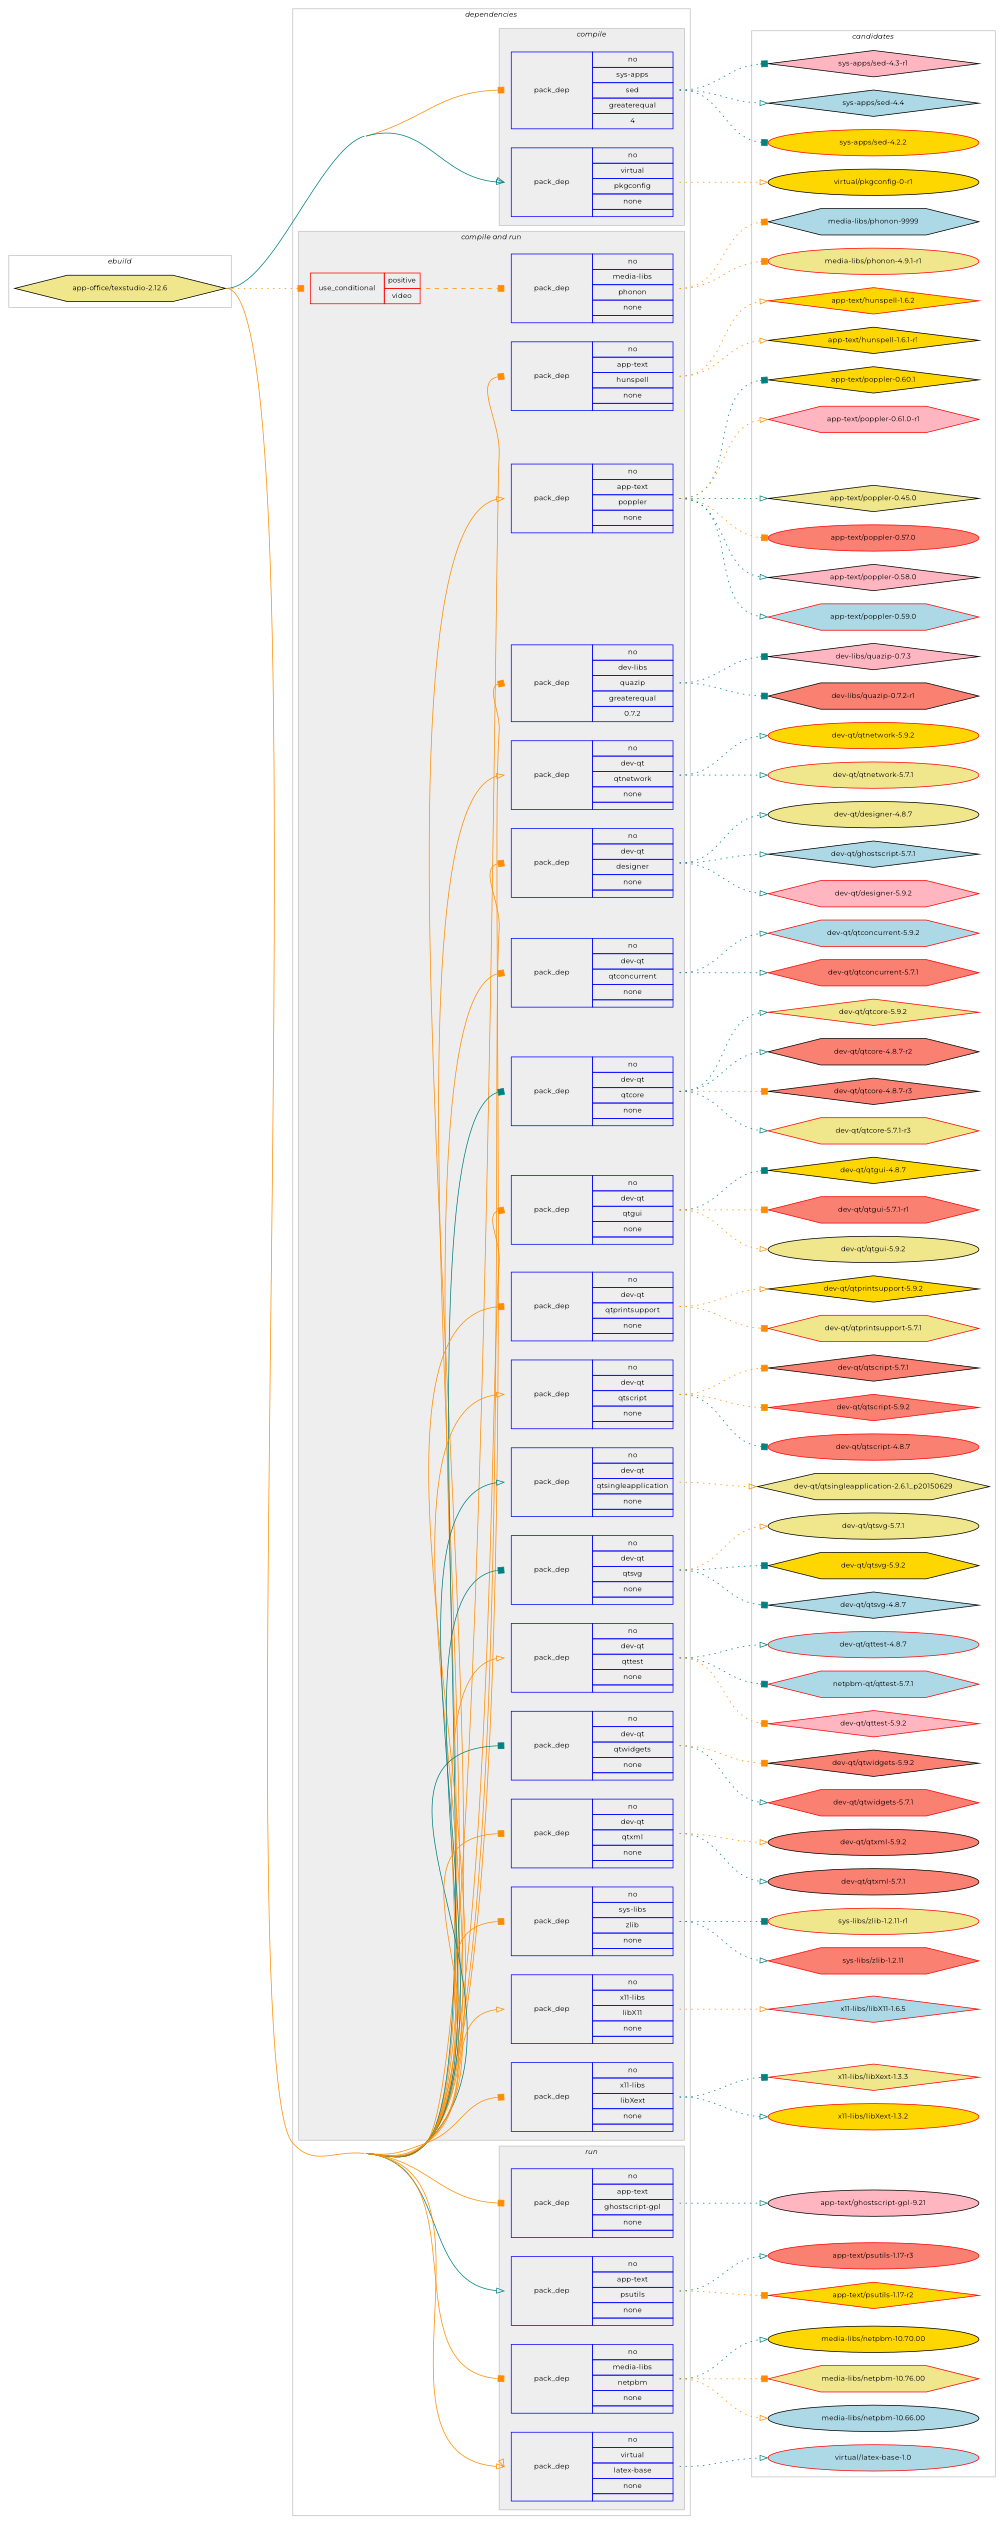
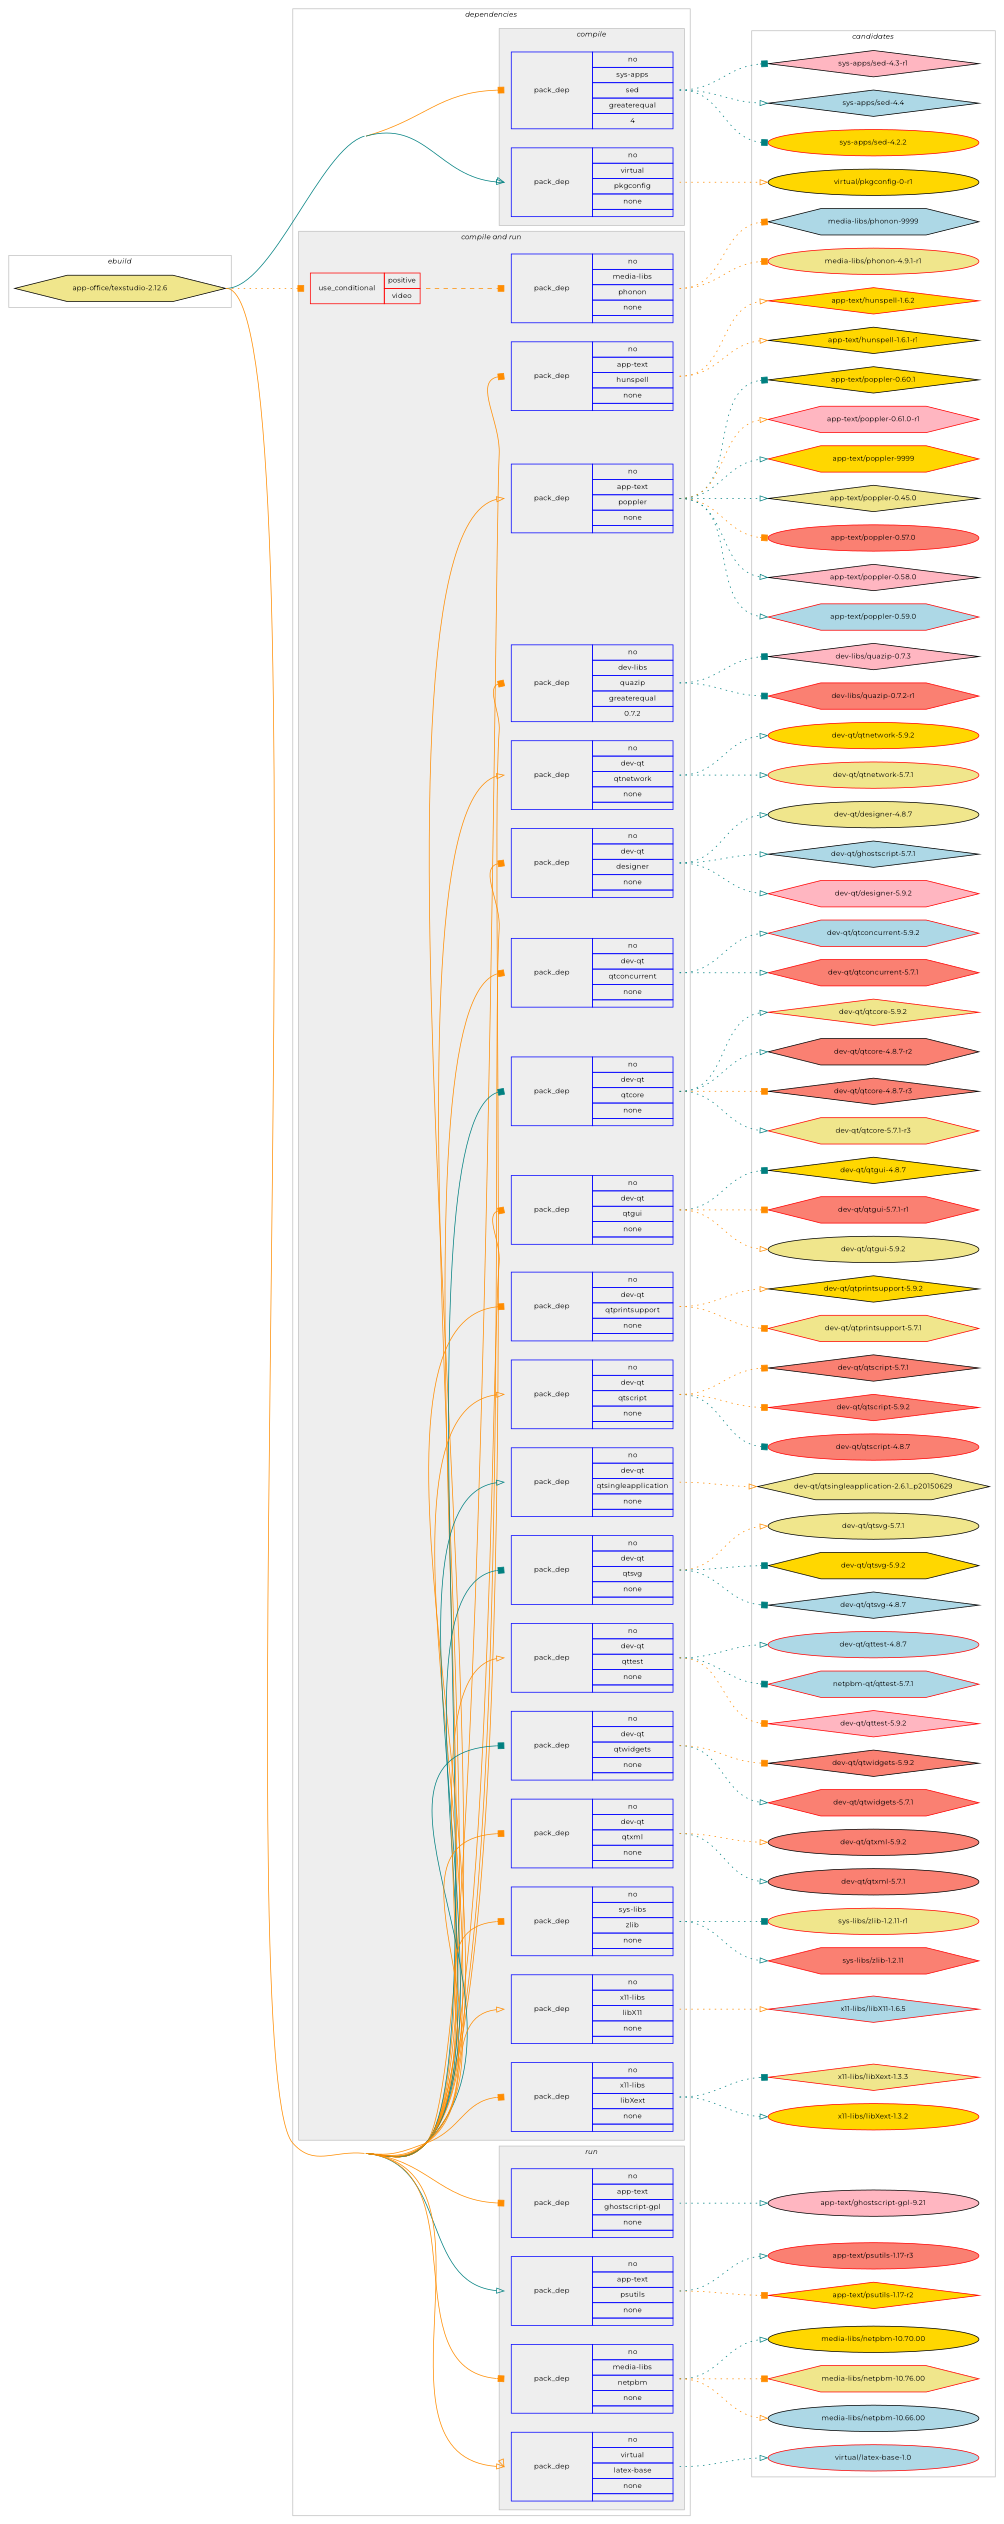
node "app-text/poppler-9999": added
node "dev-libs/quazip-0.7.2-r1": color black -> red
